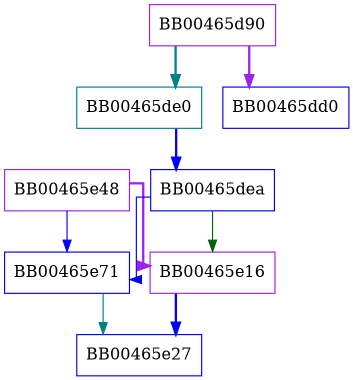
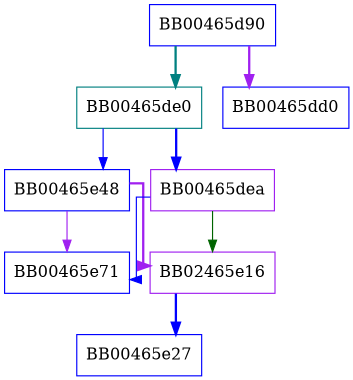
node "BB00465d90": color purple -> blue
edge "BB00465de0" -> "BB00465e48": added
node "BB00465e48": color purple -> blue
node "BB00465dea": color blue -> purple
edge "BB00465e48" -> "BB00465e71": color blue -> purple
node "BB00465e16": label "BB00465e16" -> "BB02465e16"
edge "BB00465e71" -> "BB00465e27": removed
